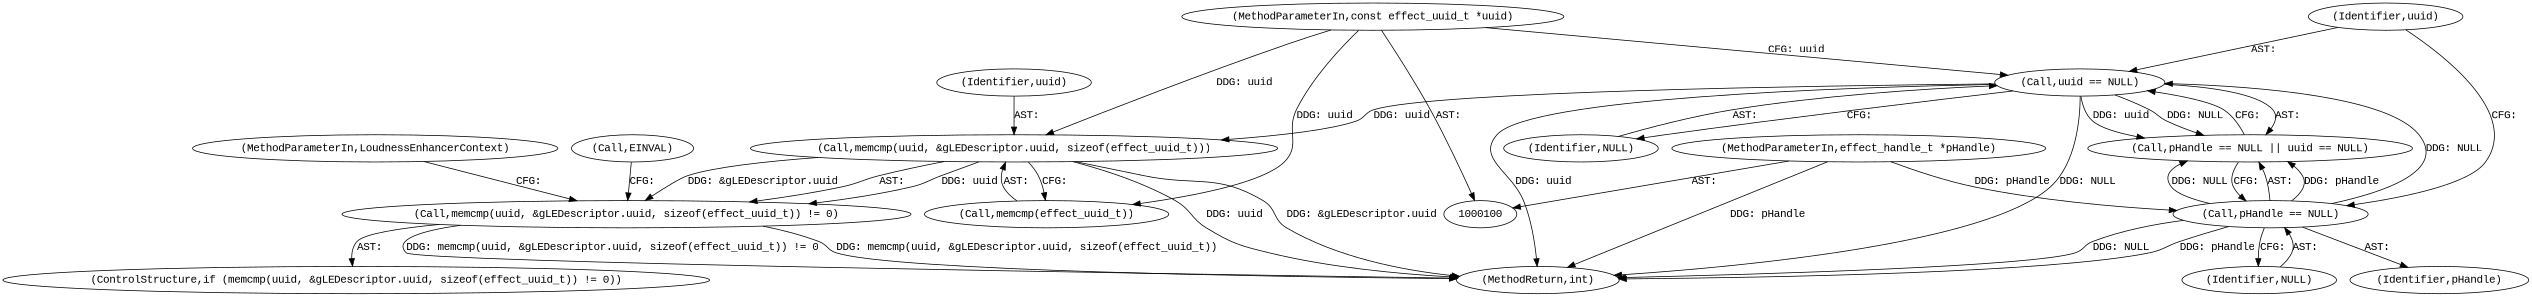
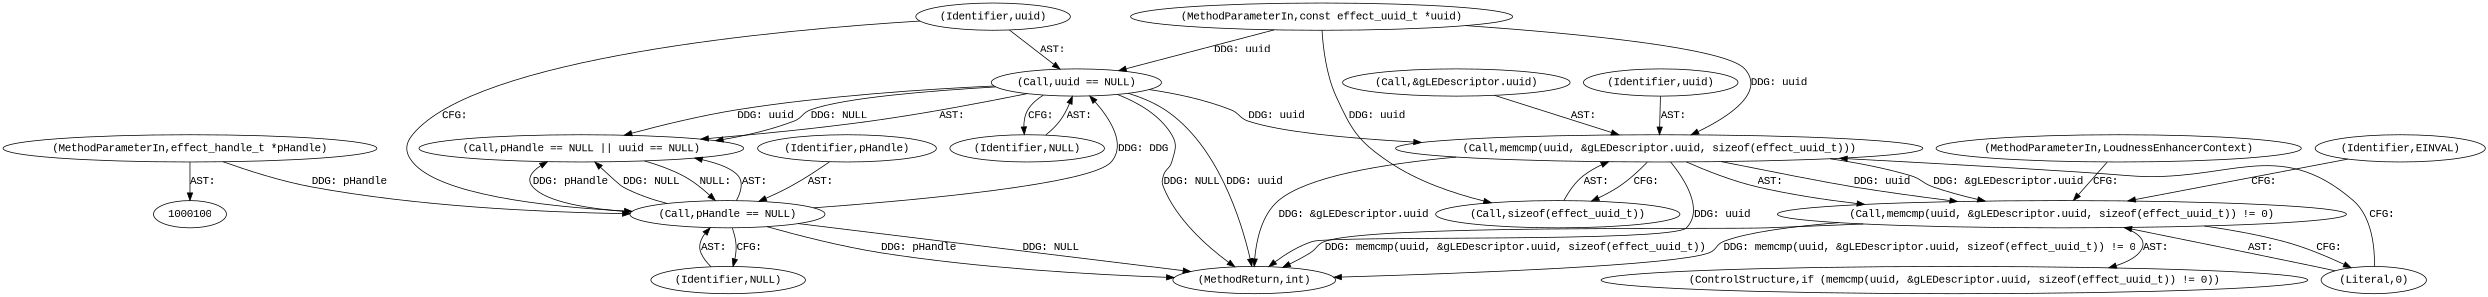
edge "(MethodParameterIn,const effect_uuid_t *uuid)" -> "(Call,uuid == NULL)": label "CFG: uuid" -> "DDG: uuid"
node "(Call,&gLEDescriptor.uuid)": added
edge "(Call,pHandle == NULL || uuid == NULL)" -> "(Call,uuid == NULL)": removed, label "CFG:"
edge "(MethodParameterIn,const effect_uuid_t *uuid)" -> "1000100": removed, label "AST:"
node "(Call,EINVAL)": label "(Call,EINVAL)" -> "(Identifier,EINVAL)"
edge "(Call,pHandle == NULL)" -> "(Call,uuid == NULL)": label "DDG: NULL" -> "DDG: DDG"
edge "(Call,pHandle == NULL || uuid == NULL)" -> "(Call,pHandle == NULL)": label "CFG: " -> "NULL: "
edge "(MethodParameterIn,effect_handle_t *pHandle)" -> "(MethodReturn,int)": removed, label "DDG: pHandle"
node "(Call,memcmp(effect_uuid_t))": label "(Call,memcmp(effect_uuid_t))" -> "(Call,sizeof(effect_uuid_t))"
edge "(Call,pHandle == NULL)" -> "(Identifier,pHandle)": reversed
node "(Literal,0)": added
